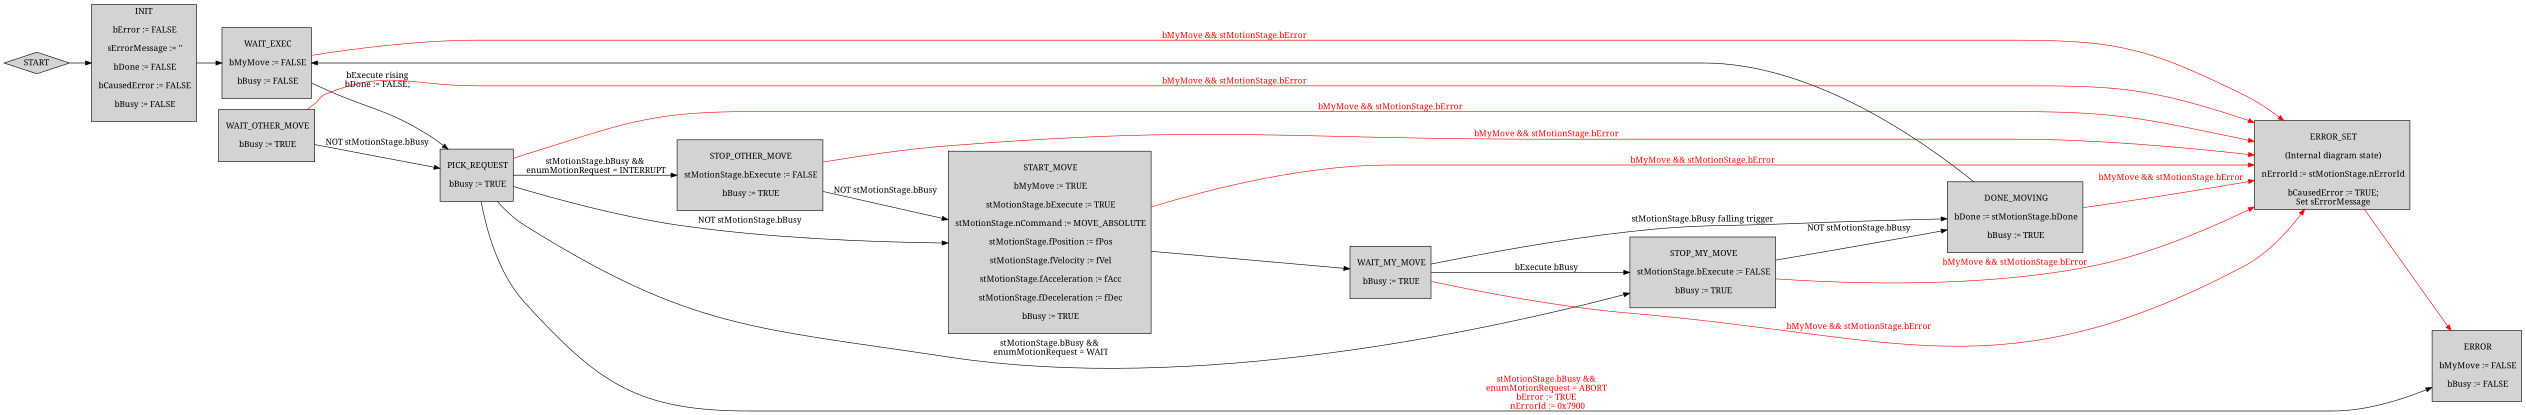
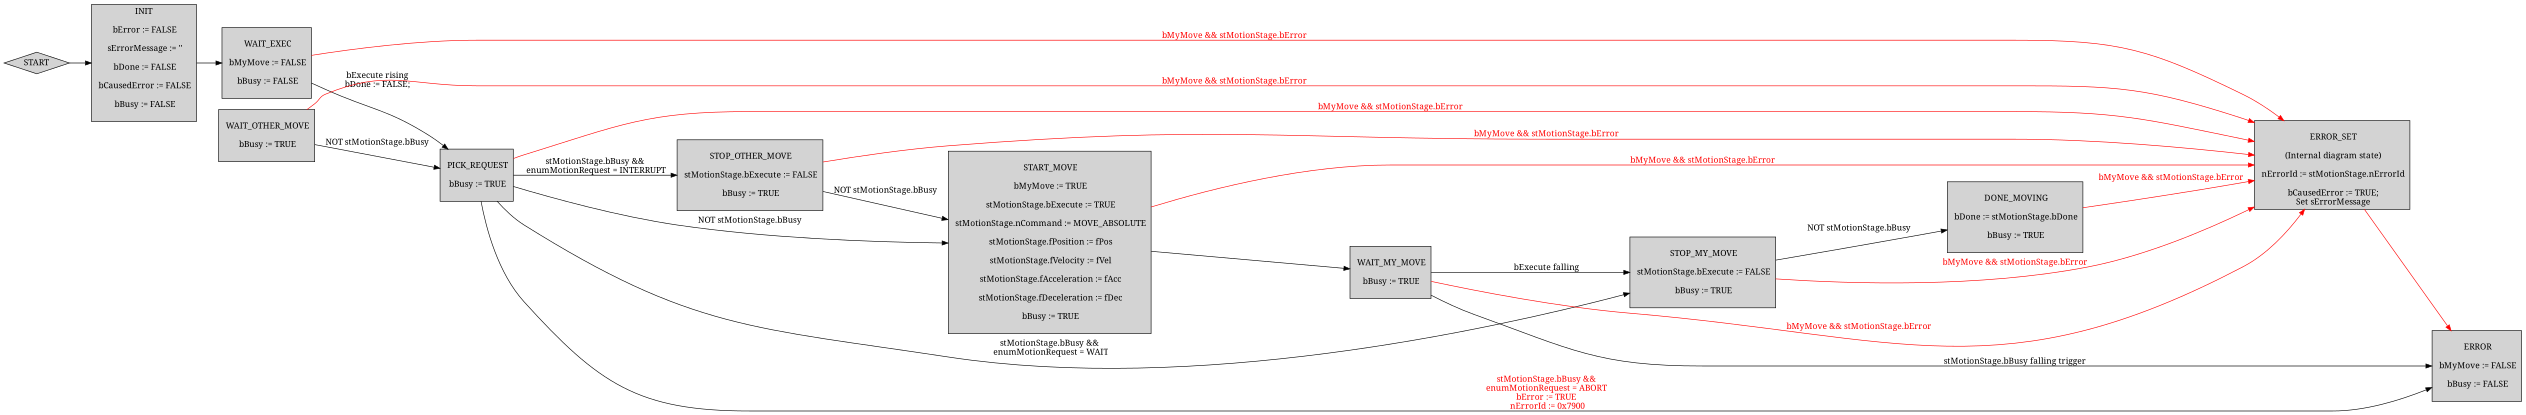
edge "DONE_MOVING bDone := stMotionStage.bDone bBusy := TRUE" -> "WAIT_EXEC bMyMove := FALSE bBusy := FALSE": removed
edge "WAIT_MY_MOVE bBusy := TRUE" -> "DONE_MOVING bDone := stMotionStage.bDone bBusy := TRUE": now "WAIT_MY_MOVE bBusy := TRUE" -> "ERROR bMyMove := FALSE bBusy := FALSE"
edge "WAIT_MY_MOVE bBusy := TRUE" -> "STOP_MY_MOVE stMotionStage.bExecute := FALSE bBusy := TRUE": label "bExecute bBusy" -> "bExecute falling"
